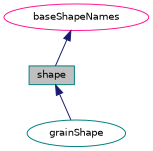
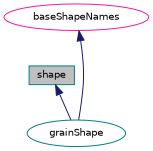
edge "shape" -> "baseShapeNames": now "grainShape" -> "baseShapeNames"
